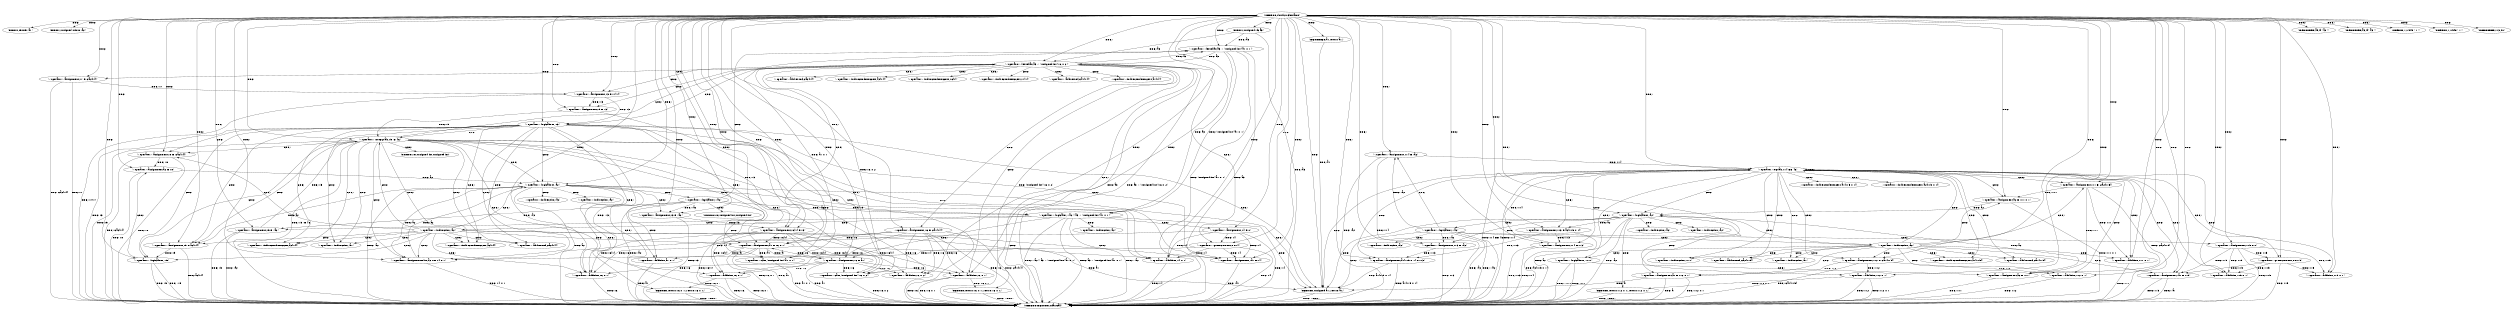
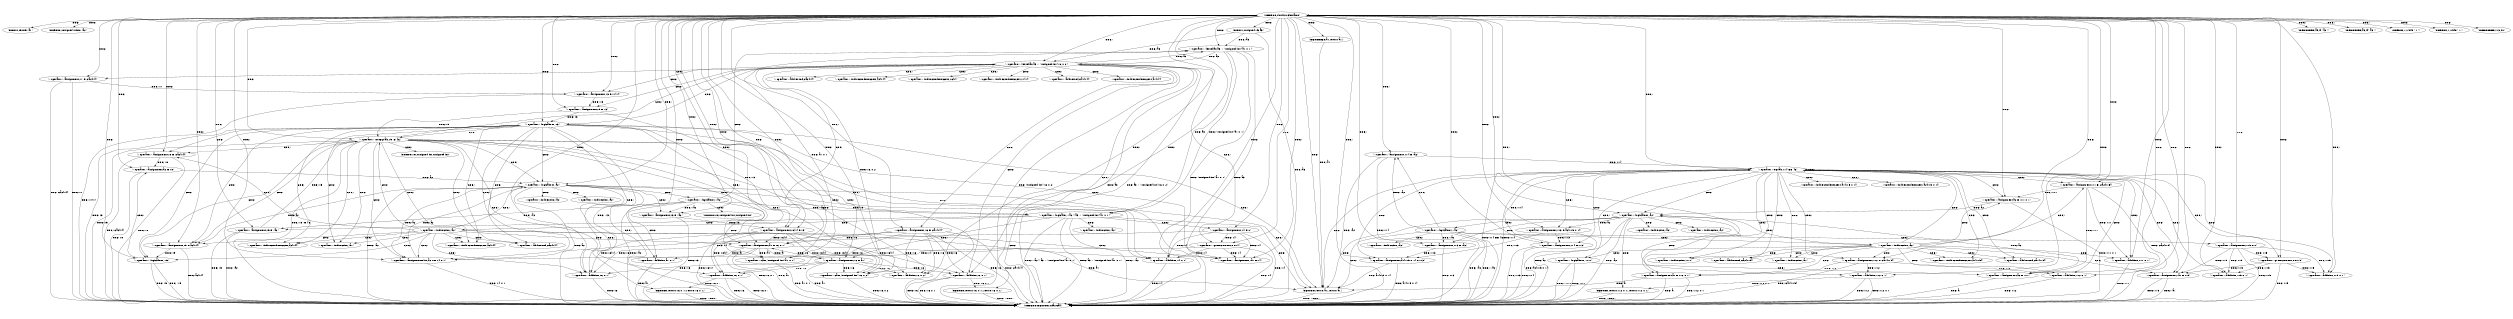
edge "(METHOD,do_rfc1035_name)" -> "(<operator>.assignment,v15 = 0)": reversed
node "(PARAM,unsigned __int8 *a2)": label "(PARAM,unsigned __int8 *a2)" -> "(LITERAL,unsigned __int8 *a2)"
edge "(<operator>.assignment,v3 = v7[1])" -> "(<operator>.logicalNot,!v3)": now "(<operator>.assignment,v5 = v3)" -> "(<operator>.logicalNot,!v3)"
edge "(<operator>.equals,v14 == 46)" -> "(<operator>.assignment,a1 = v12 + 1)": added, label "CDG:"
node "(RETURN,unsigned a1;,return a1;)": label "(RETURN,unsigned a1;,return a1;)" -> "(RETURN,return a1;,return a1;)"
edge "(<operator>.assignment,a2 = v11)" -> "(METHOD_RETURN,__fastcall)": label "DDG: v11" -> "DDG: a1"
edge "(<operator>.assignment,*a1 = v4)" -> "(METHOD_RETURN,__fastcall)": removed, label "DDG: *a1"
